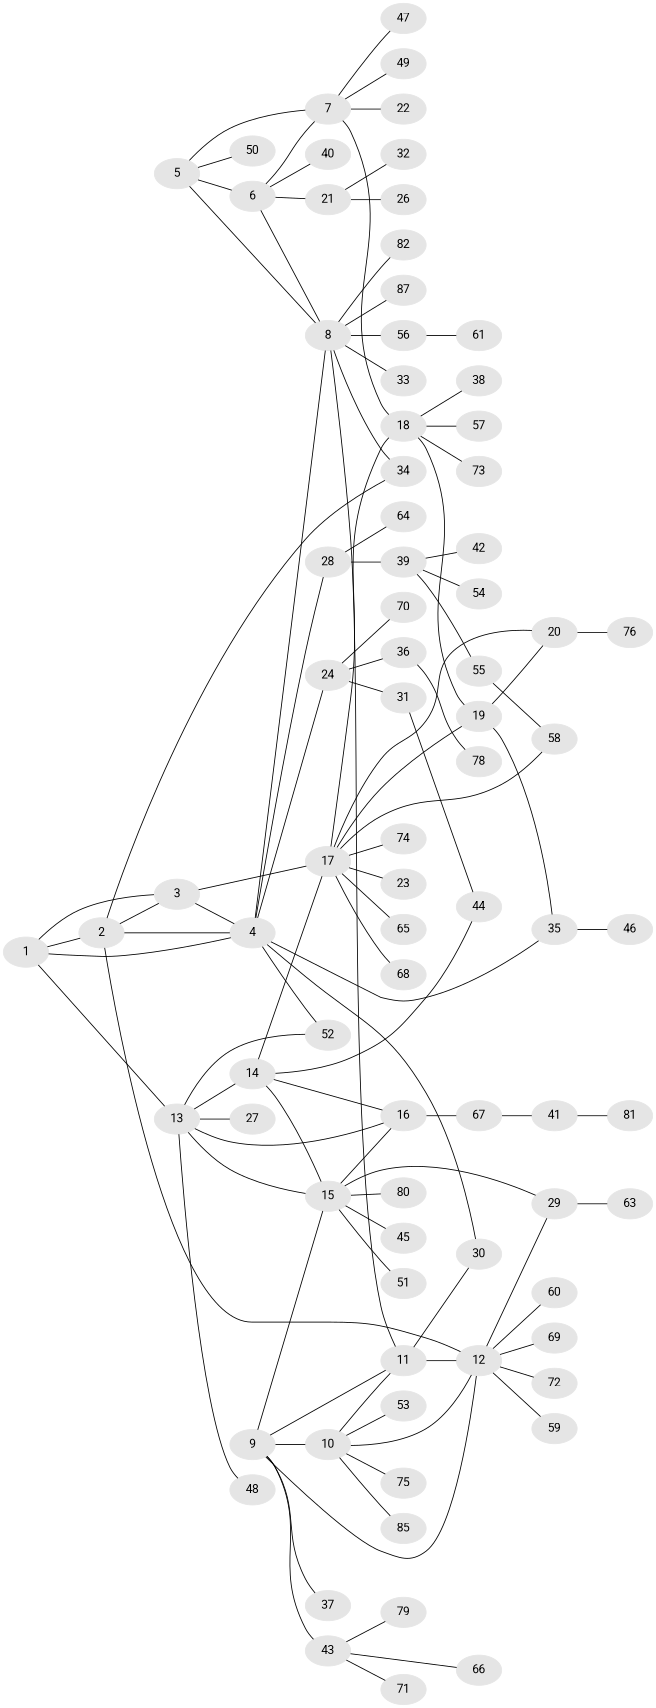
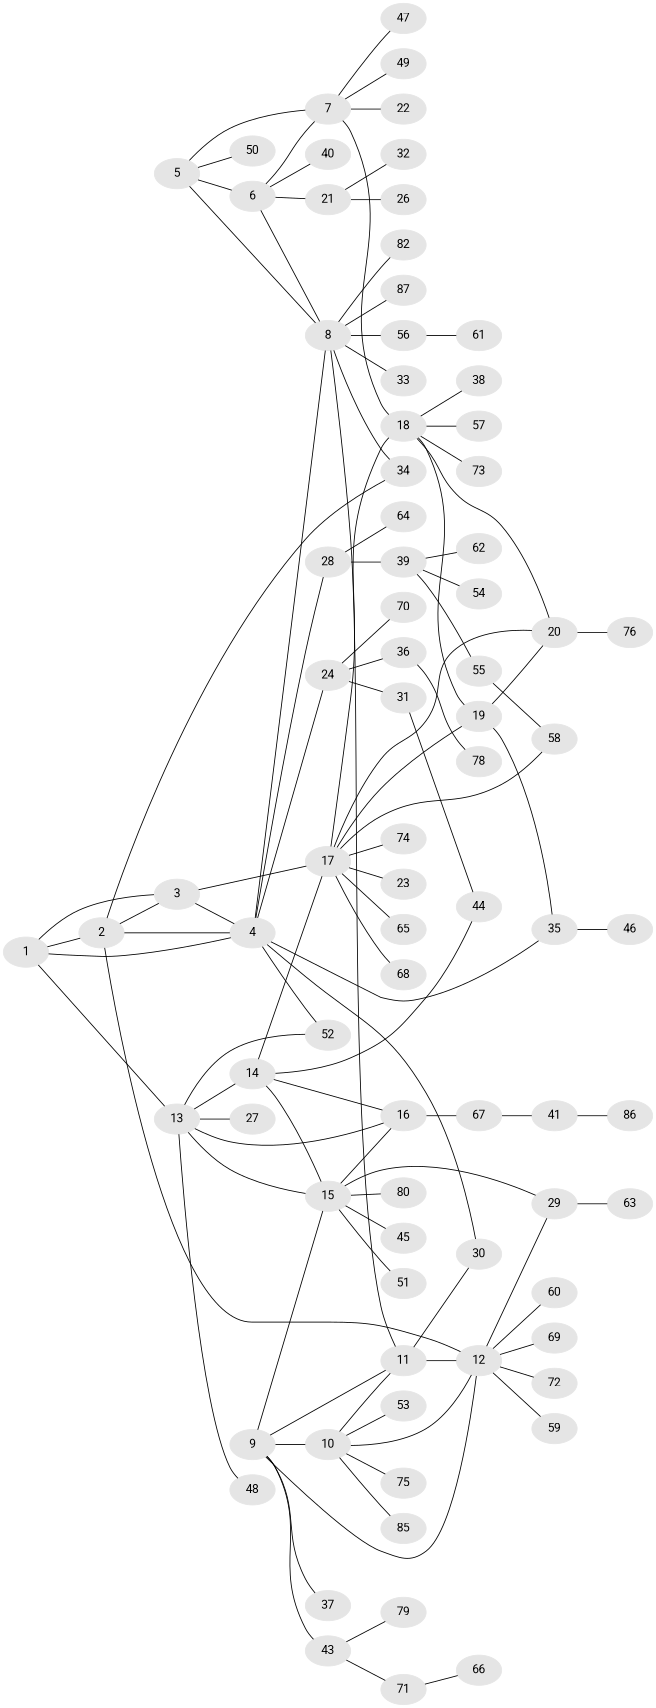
edge "18" -- "20": added
node "42": label "42" -> "62"
node "81": label "81" -> "86"
edge "43" -- "66": now "71" -- "66"
